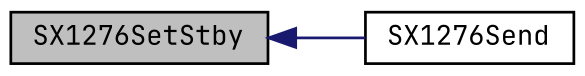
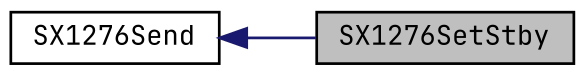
edge "SX1276Send" -> "SX1276SetStby": reversed
